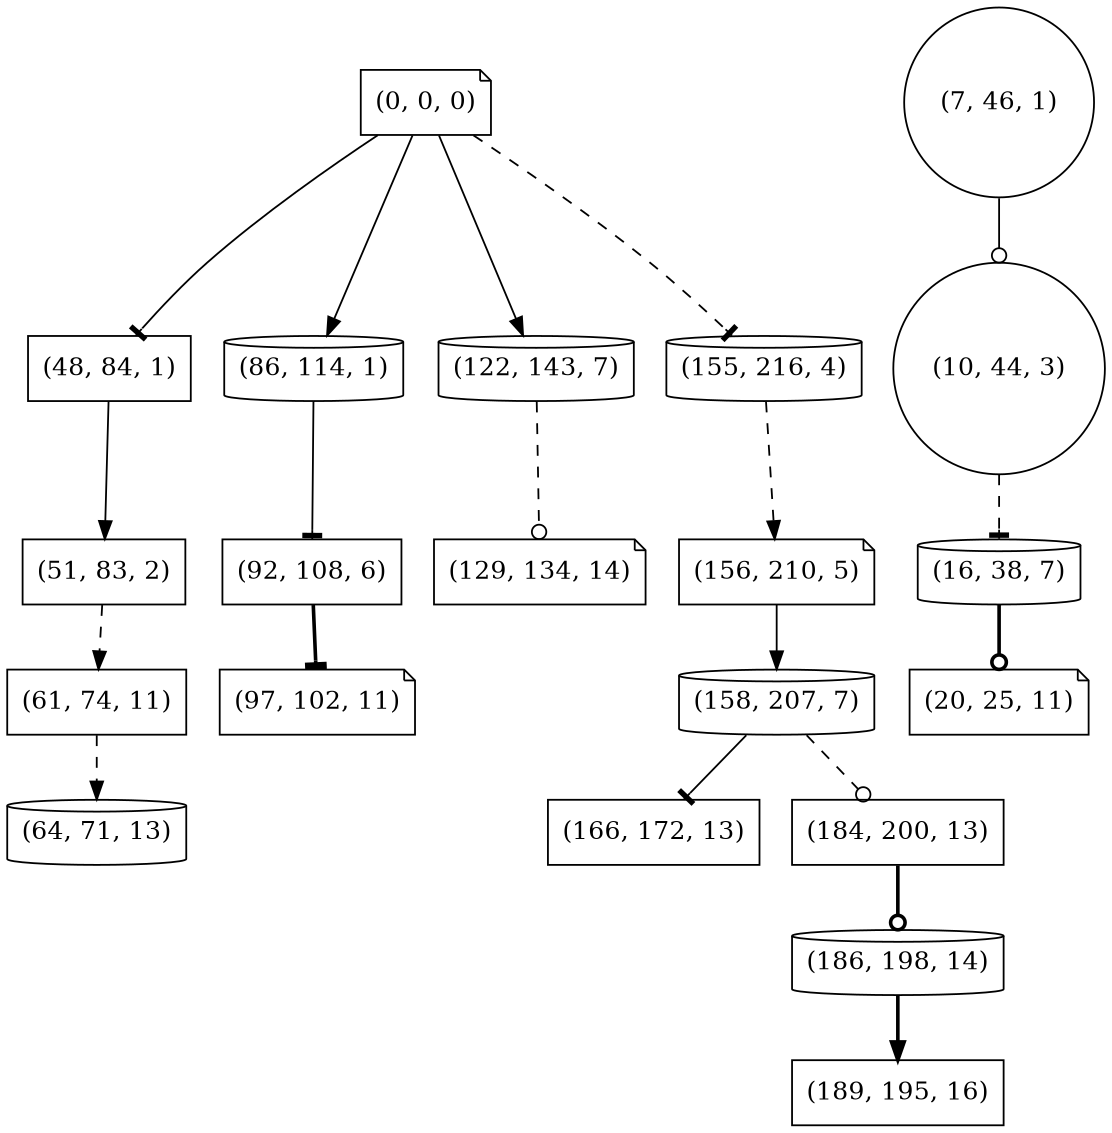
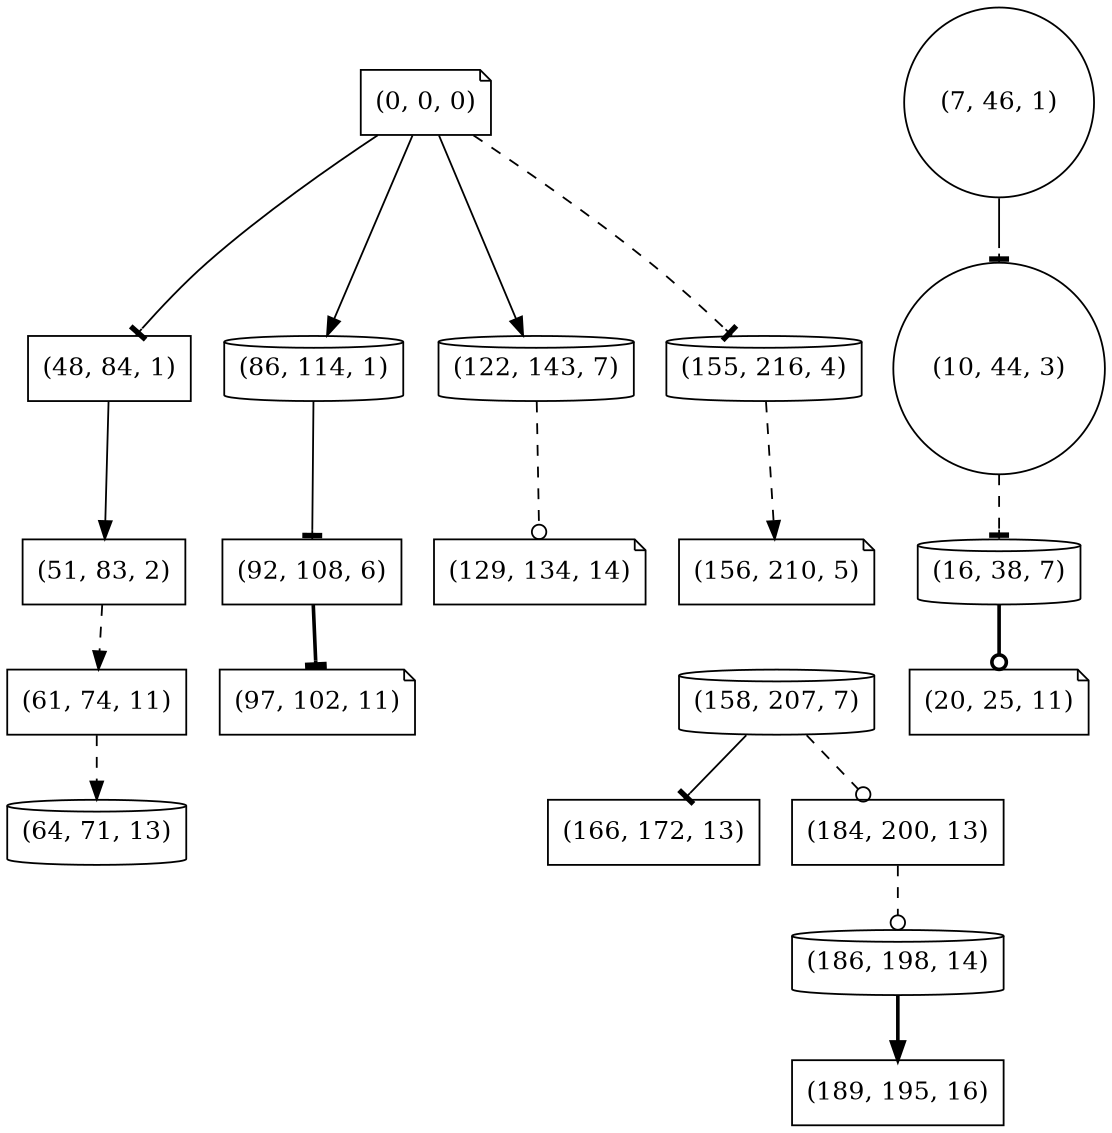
edge "(7, 46, 1)" -> "(10, 44, 3)": arrowhead odot -> tee
edge "(156, 210, 5)" -> "(158, 207, 7)": removed
edge "(184, 200, 13)" -> "(186, 198, 14)": style bold -> dashed
